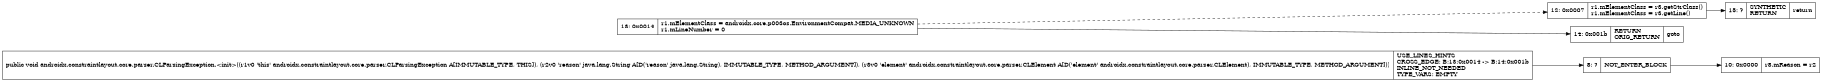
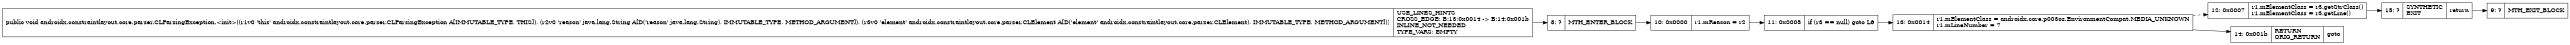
node "9: ?": added
node "15: ?": text "RETURN" -> "EXIT"
node "11: 0x0005": added
node "13: 0x0014": text "r1.mLineNumber = 0" -> "r1.mLineNumber = 7"
node "8: ?": text "NOT_ENTER_BLOCK" -> "MTH_ENTER_BLOCK"
node "10: 0x0000": text "r8.mReason = r2" -> "r1.mReason = r2"
